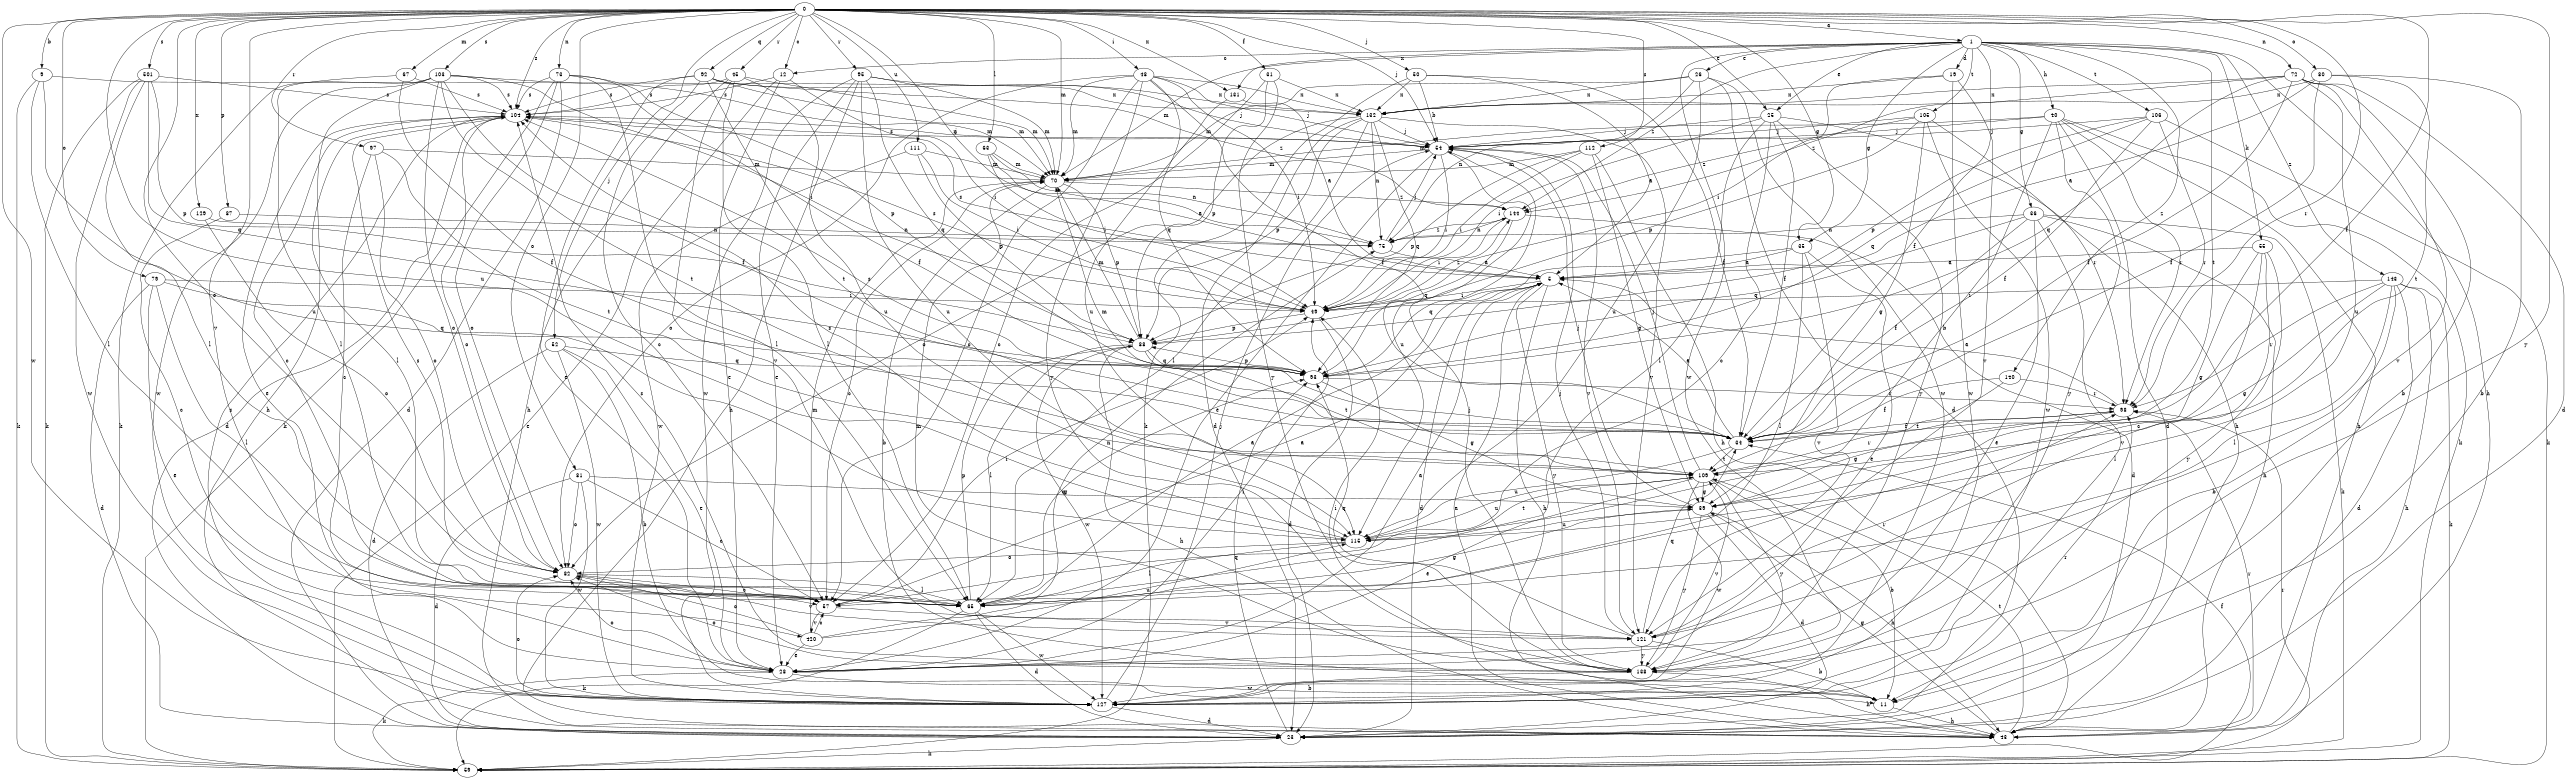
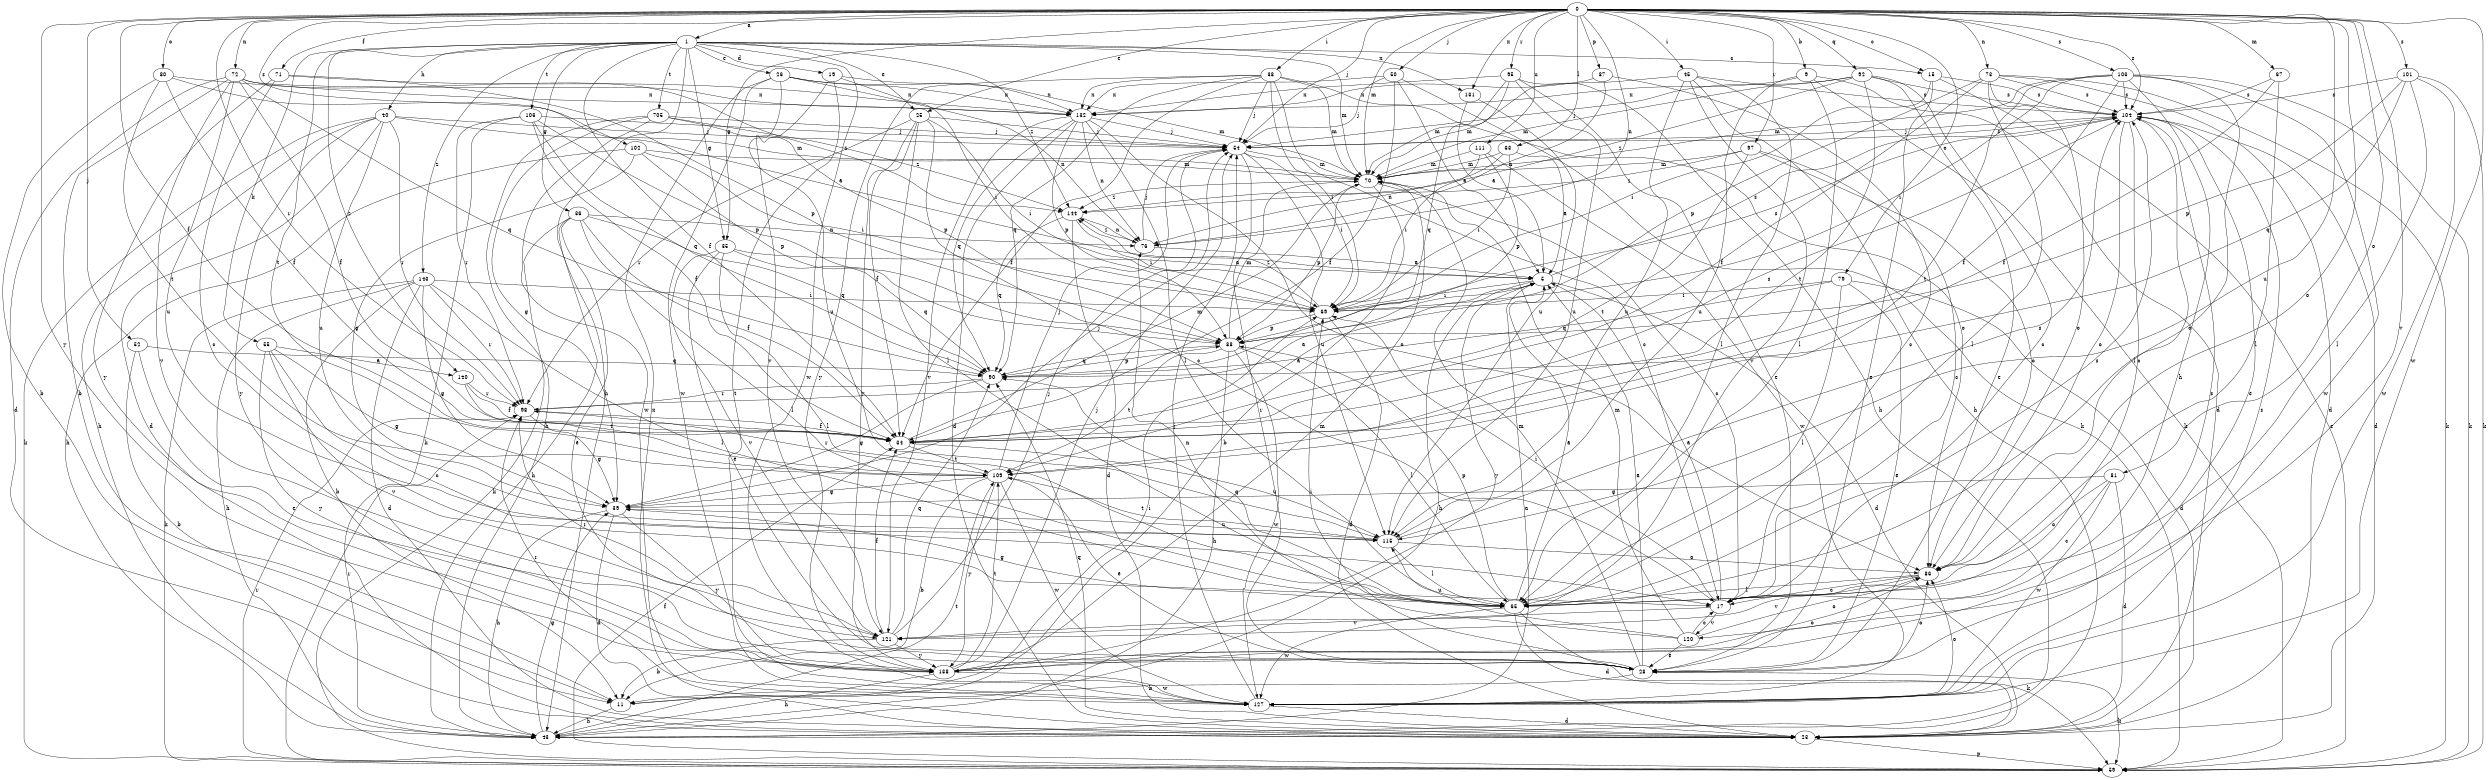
edge "0" -> "45": label "r" -> "i"
node "501": label "501" -> "101"
node "12": label "12" -> "15"
node "48": label "48" -> "38"
node "31": label "31" -> "71"
edge "87" -> "132": added, label "x"
edge "50" -> "54": label "b" -> "j"
node "105": label "105" -> "705"
node "112": label "112" -> "102"
edge "97" -> "144": added, label "z"
node "129": removed
node "75": label "75" -> "76"
edge "55" -> "5": now "55" -> "140"
node "49": label "49" -> "69"
edge "40" -> "115": label "b" -> "u"
edge "54" -> "121": removed, label "v"
node "93": label "93" -> "90"
edge "19" -> "127": label "w" -> "t"
edge "28" -> "70": added, label "m"
edge "54" -> "28": label "e" -> "r"
edge "26" -> "23": label "d" -> "x"
edge "109" -> "115": removed, label "u"
edge "121" -> "34": label "q" -> "f"
edge "95" -> "127": removed, label "w"
node "82": label "82" -> "86"
edge "138" -> "109": label "v" -> "t"
node "57": label "57" -> "17"
node "420": label "420" -> "120"
edge "36" -> "127": now "36" -> "65"
edge "52" -> "127": removed, label "w"
edge "52" -> "23": now "9" -> "23"
edge "103" -> "43": now "103" -> "138"
edge "23" -> "59": label "k" -> "p"
